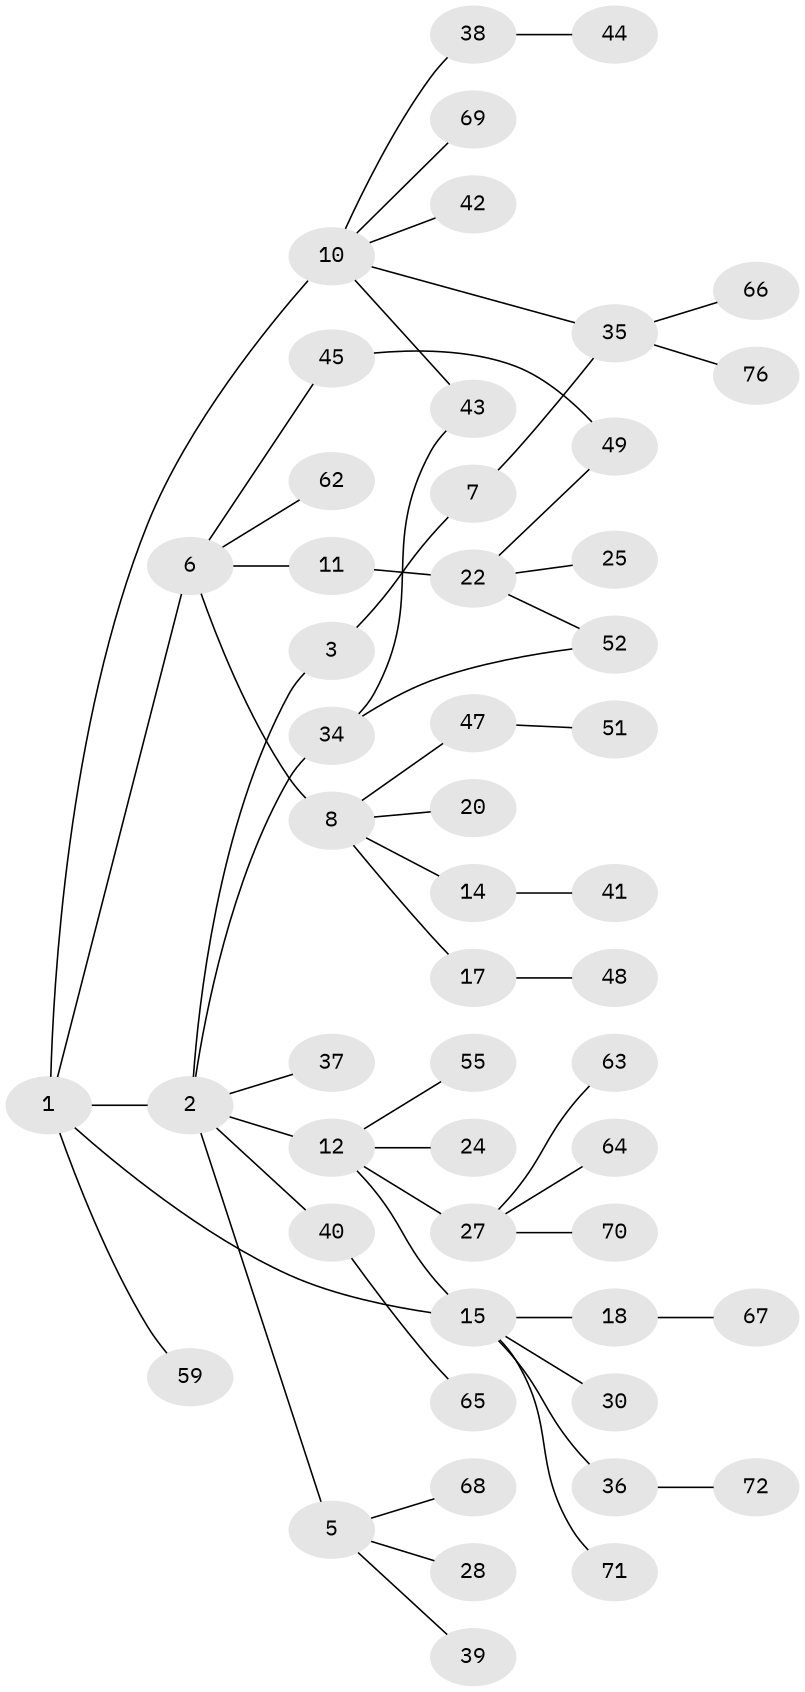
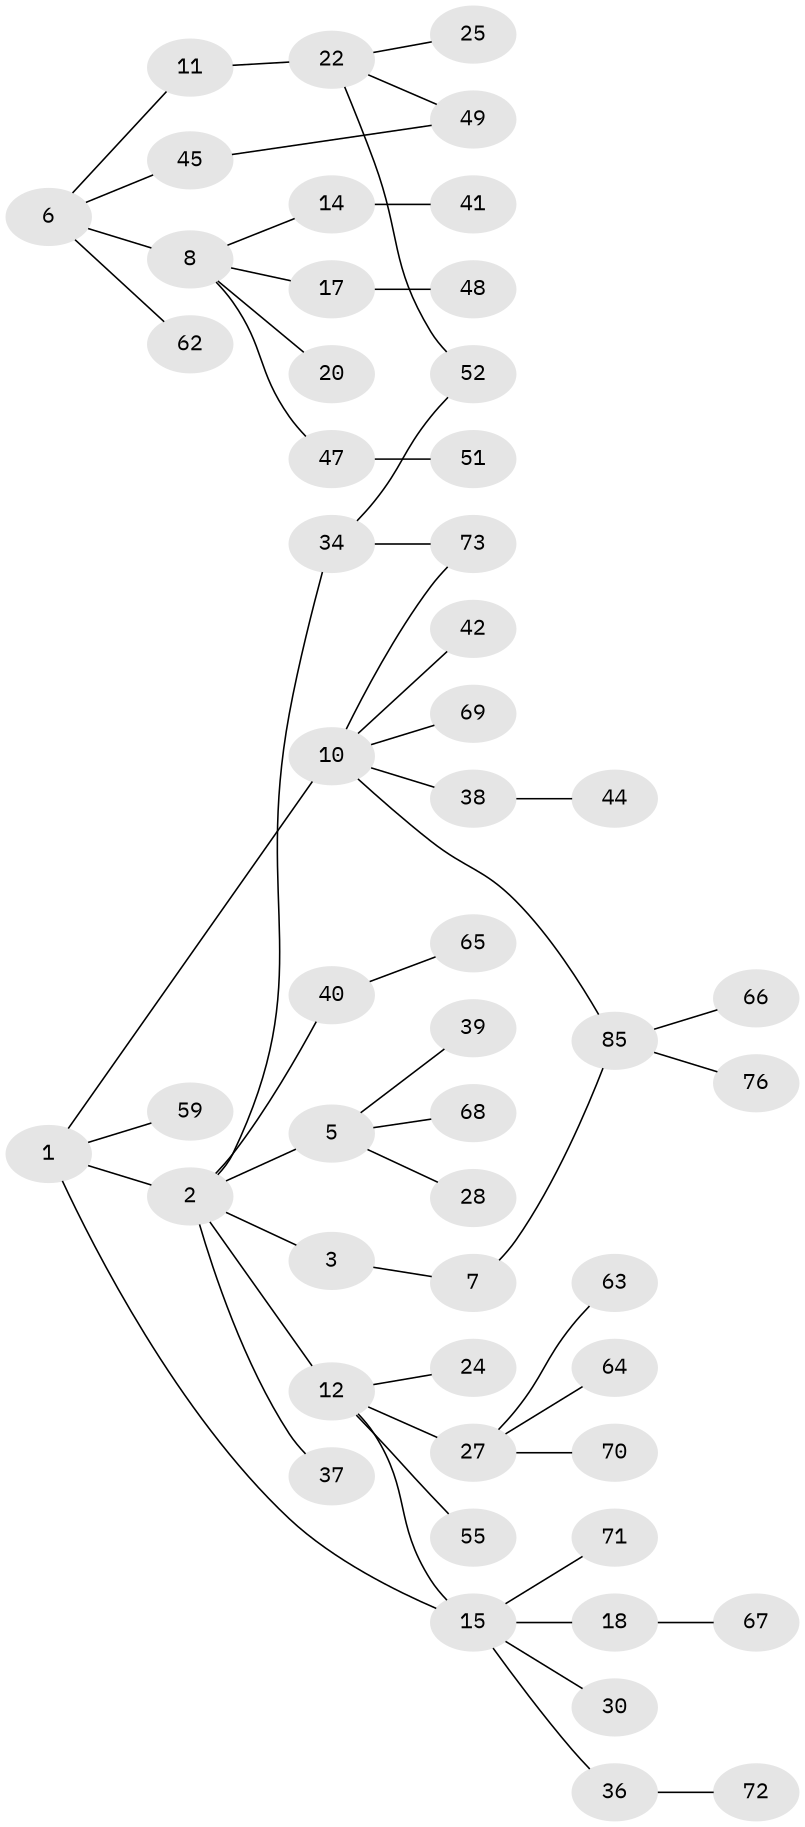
node "35": label "35" -> "85"
node "43": label "43" -> "73"
edge "6" -- "1": removed
